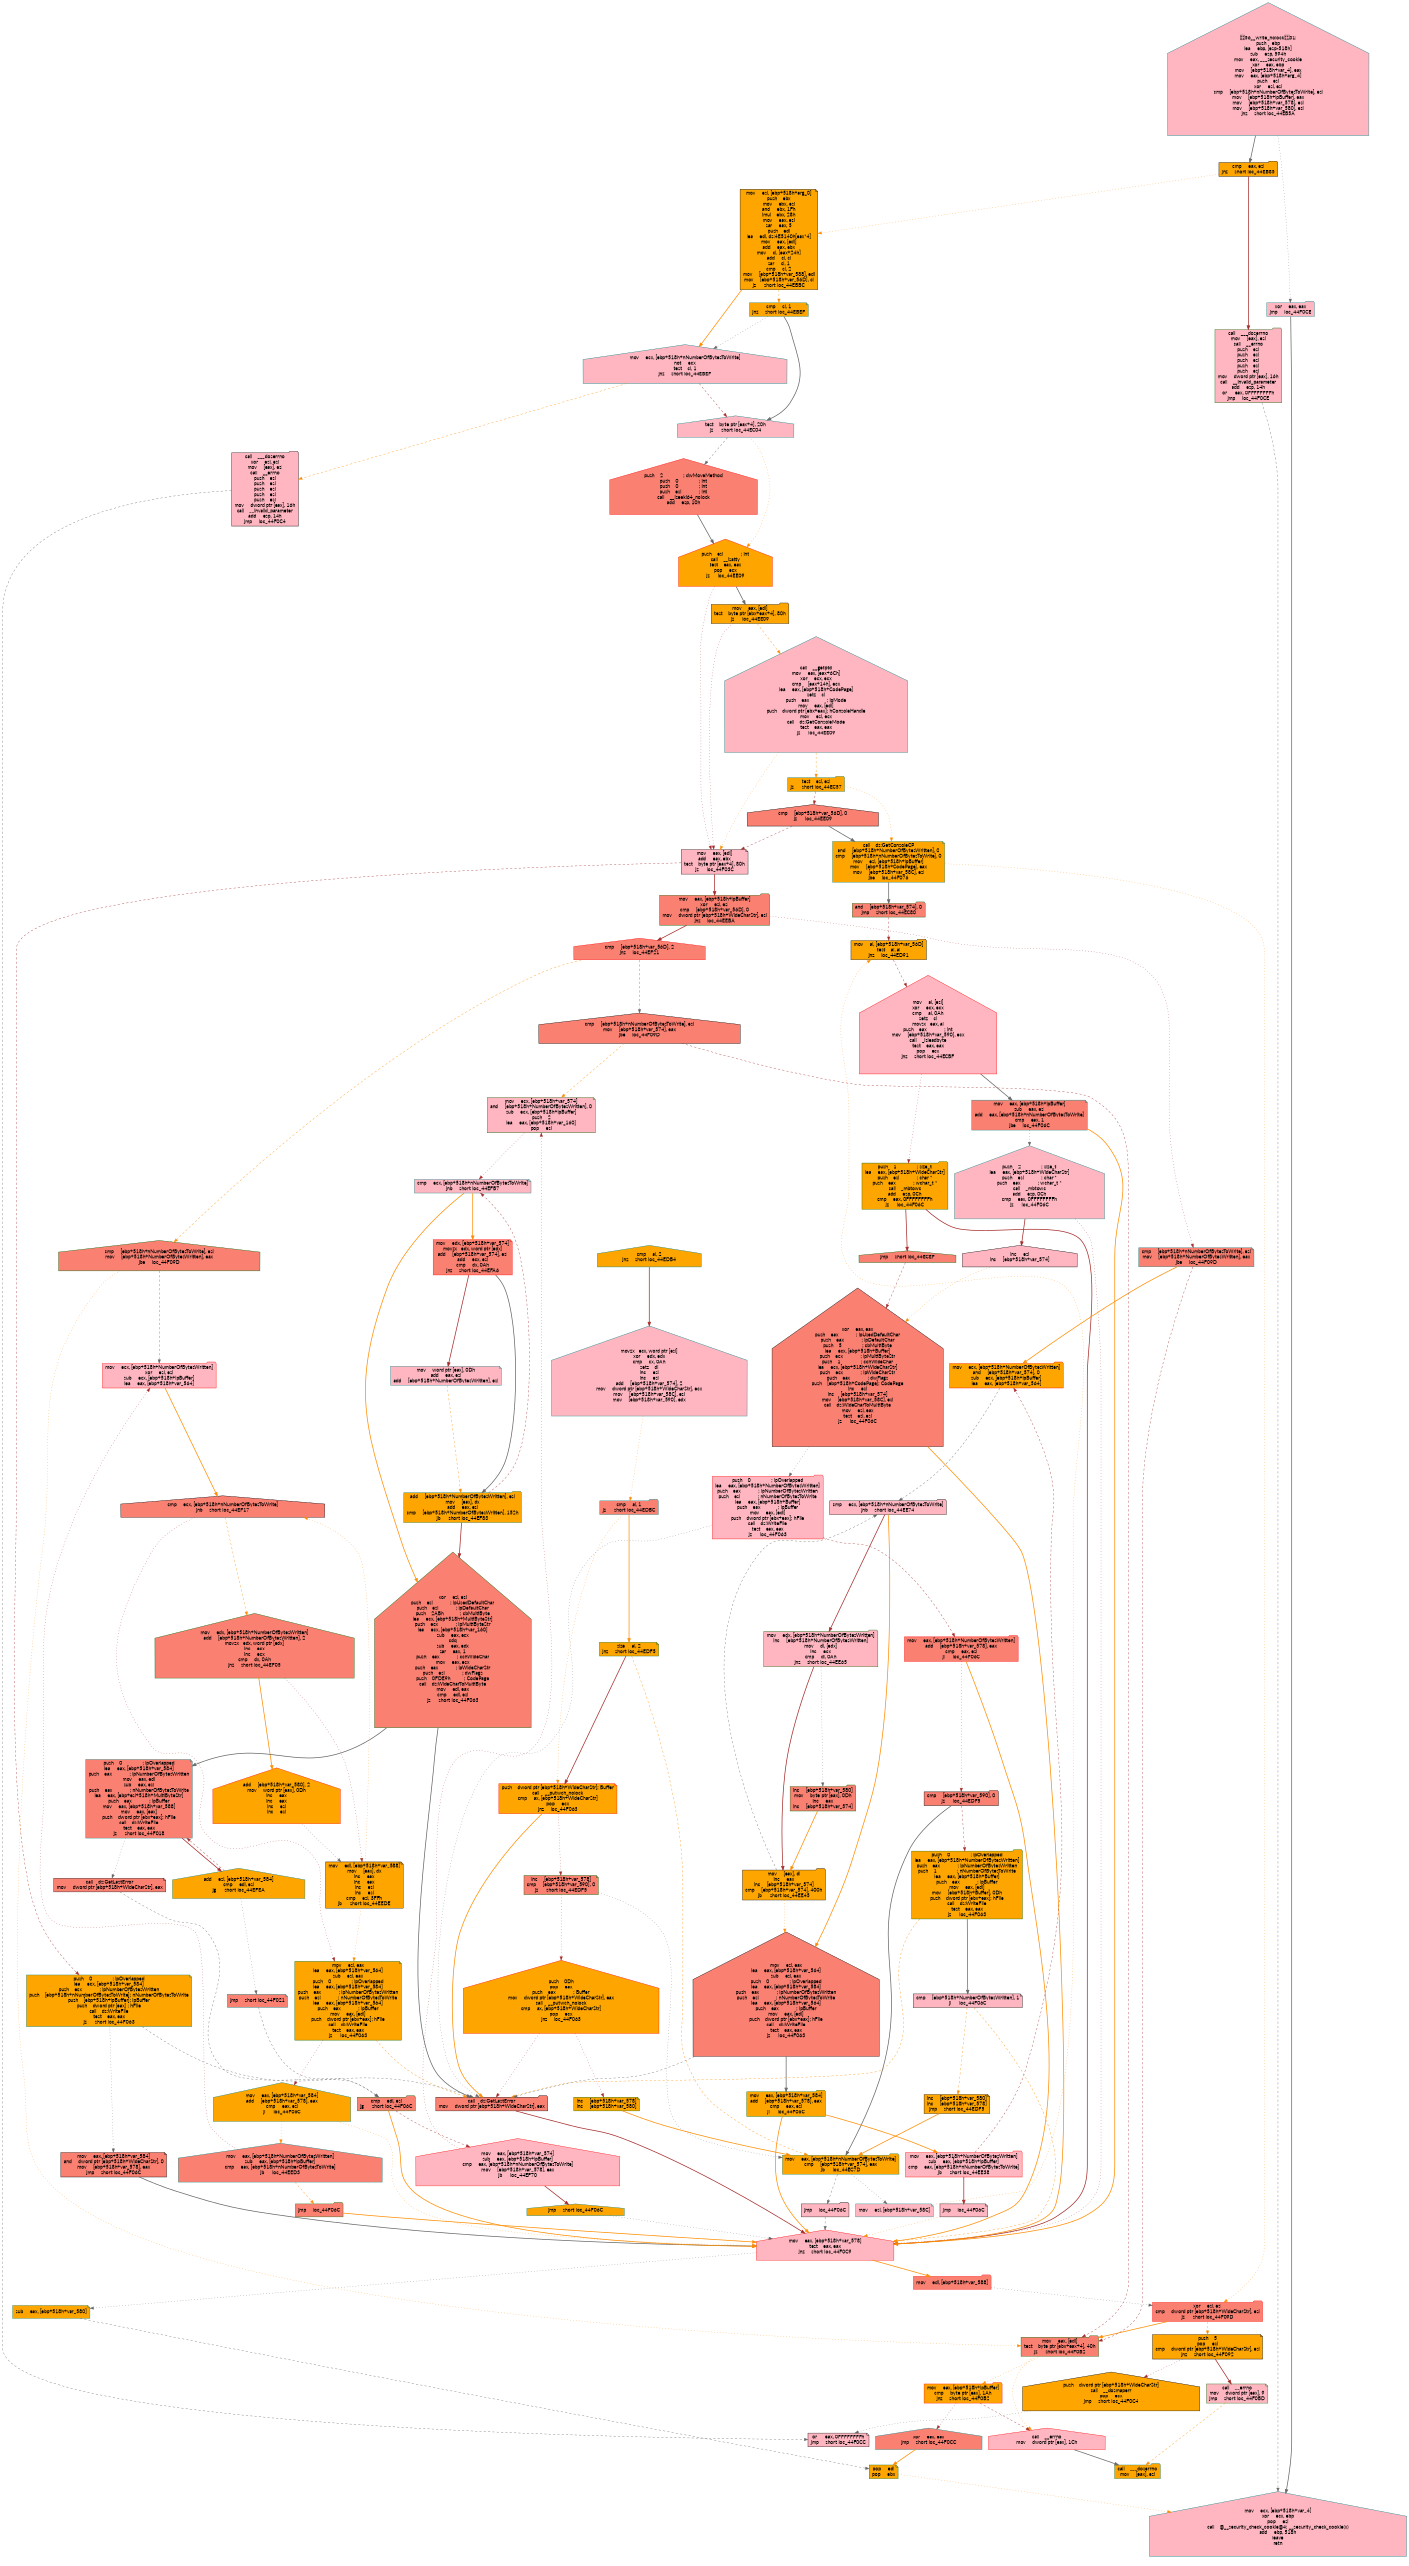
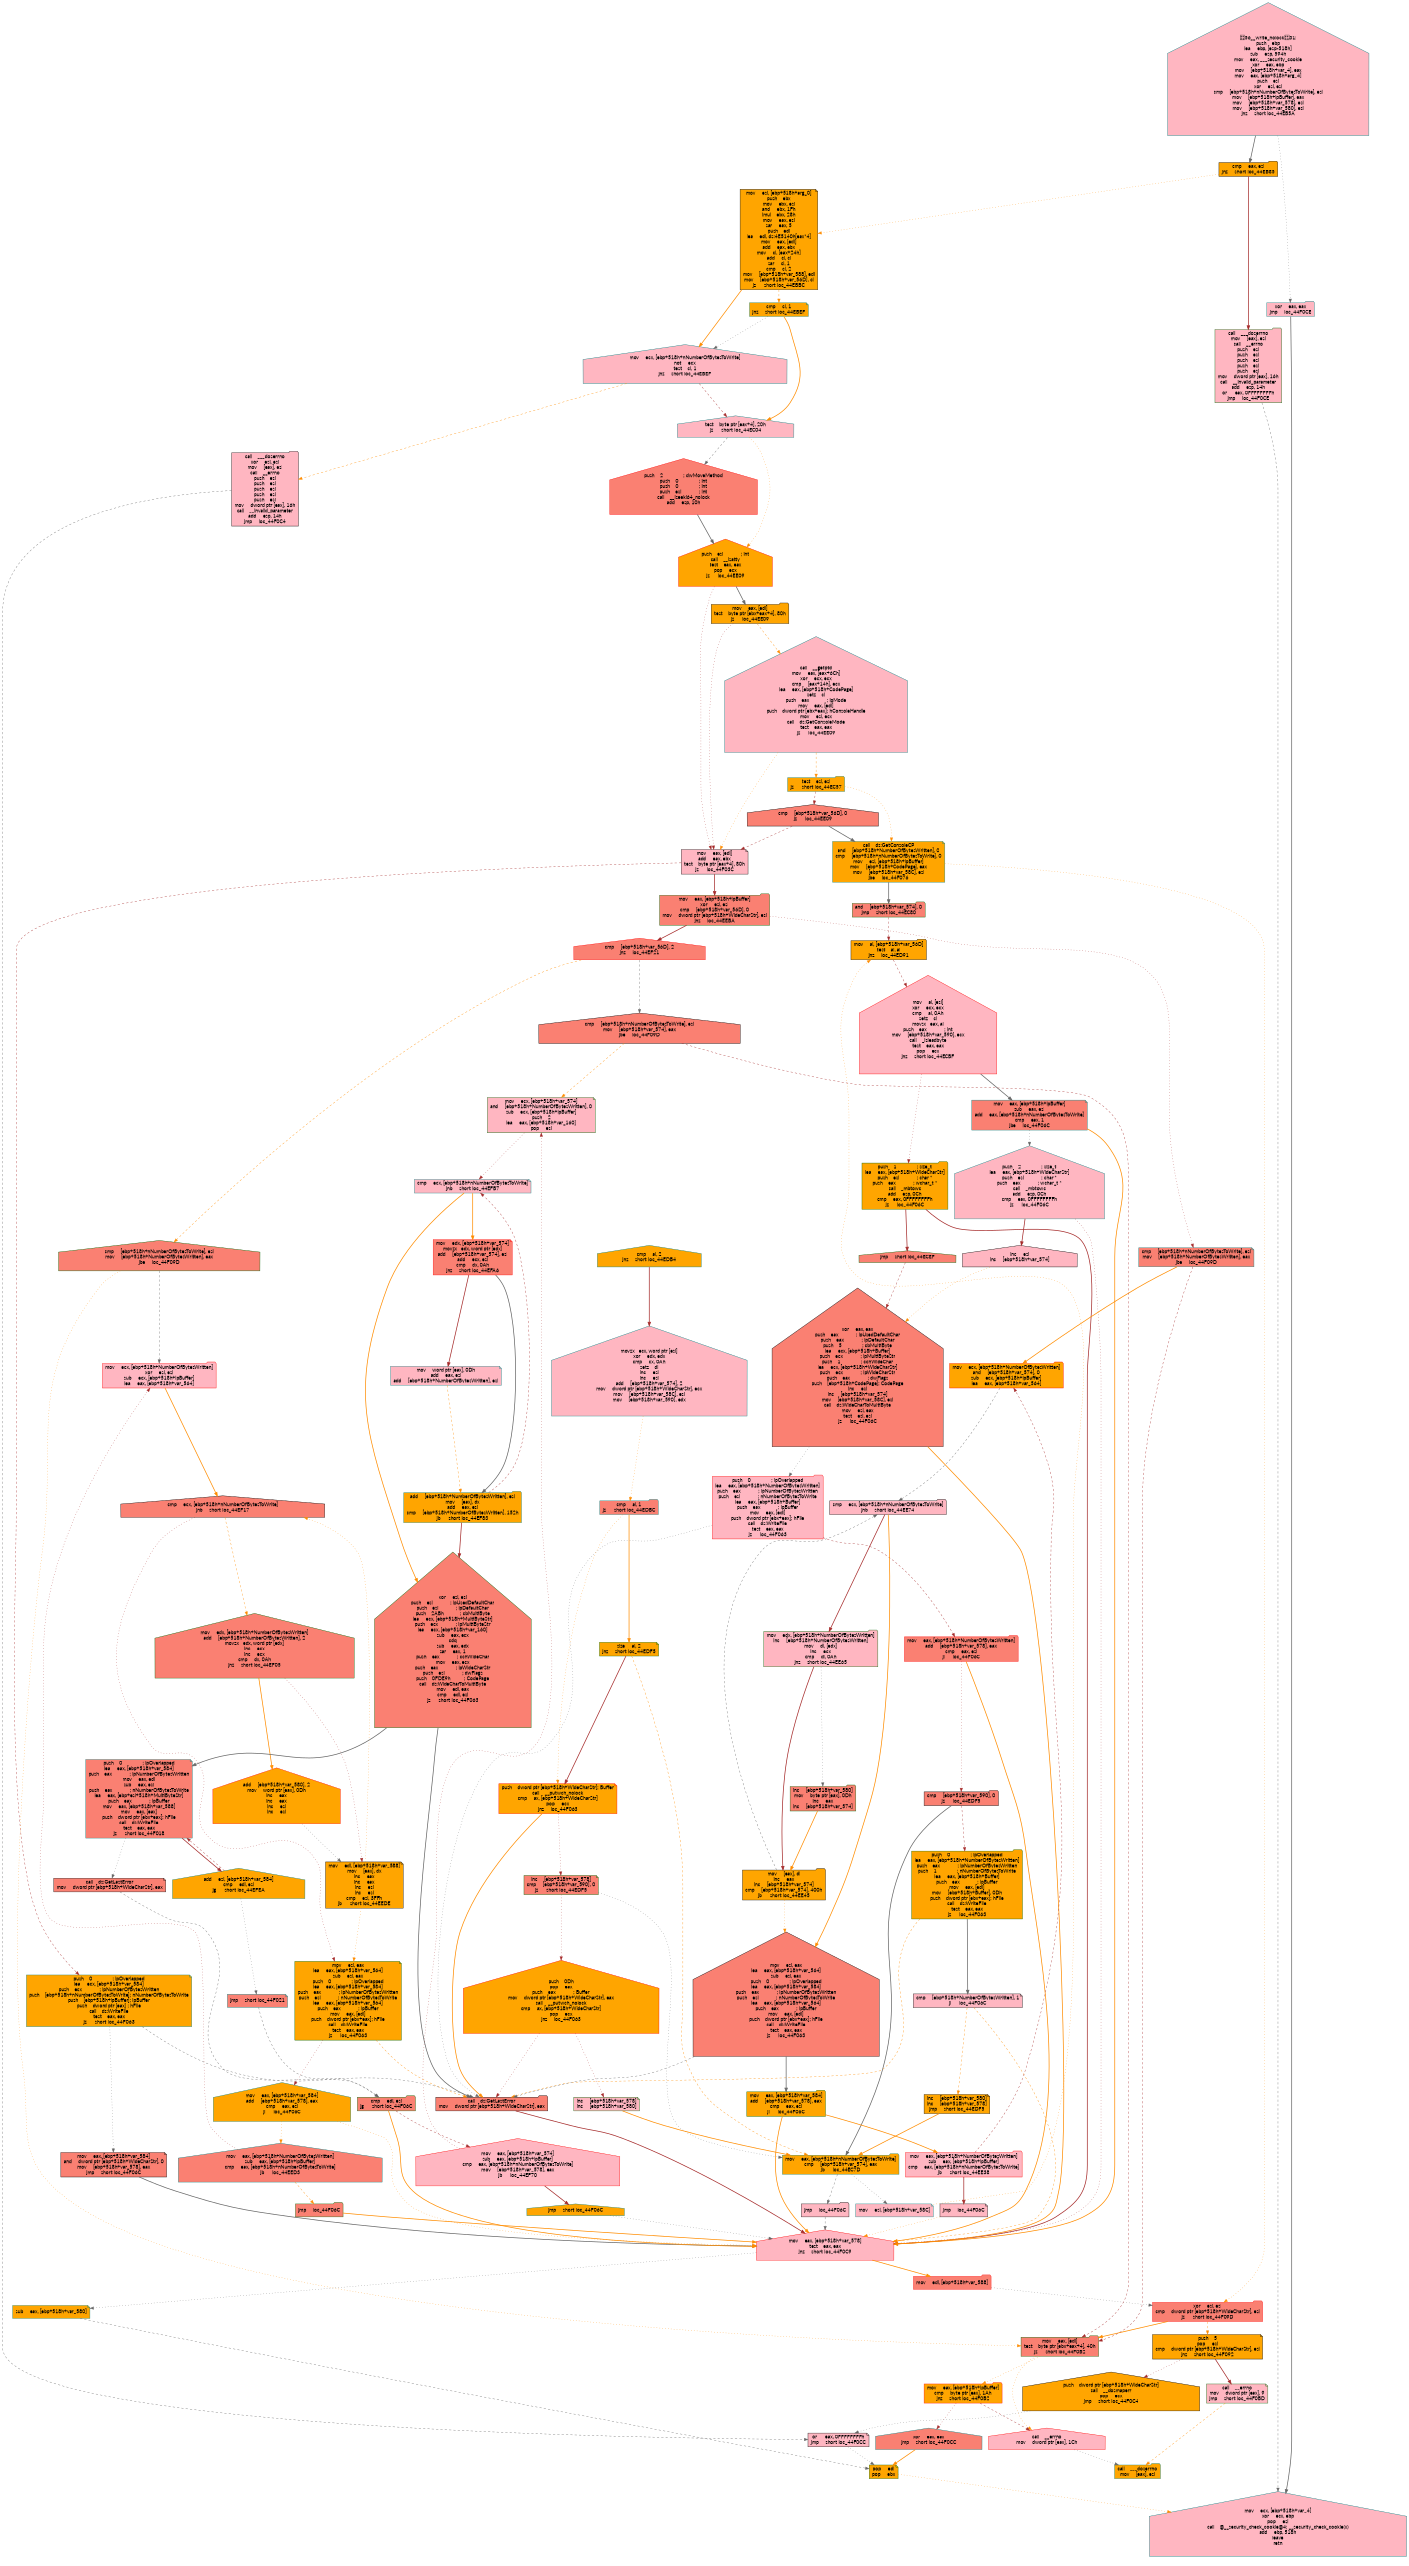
edge "cmp     cl, 1 jnz     short loc_44EBEF" -> "test    byte ptr [eax+4], 20h jz      short loc_44EC04": color gray40 -> darkorange
node "inc     [ebp+518h+var_578] inc     [ebp+518h+var_580]": fillcolor orange -> lightpink
edge "or      eax, 0FFFFFFFFh jmp     short loc_44F0CC" -> "pop     edi pop     ebx": added
edge "call    __errno mov     dword ptr [eax], 1Ch" -> "call    ___doserrno mov     [eax], esi": style bold -> dotted
